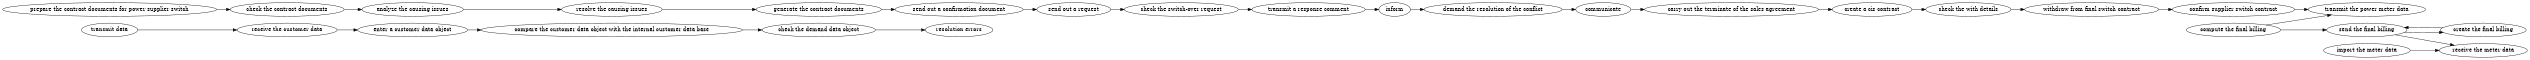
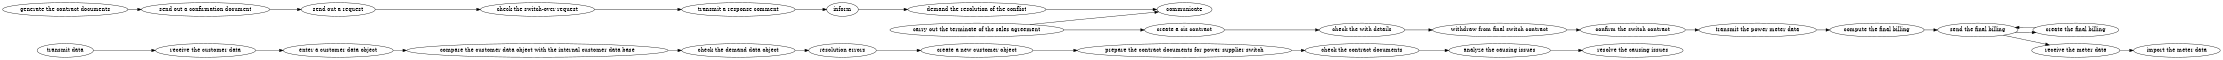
edge "resolve the causing issues" -> "generate the contract documents": removed
edge "communicate" -> "carry out the terminate of the sales agreement": reversed
node "confirm supplier switch contract": label "confirm supplier switch contract" -> "confirm the switch contract"
edge "compute the final billing" -> "transmit the power meter data": reversed
node "create a new customer object": added
edge "import the meter data" -> "receive the meter data": reversed
